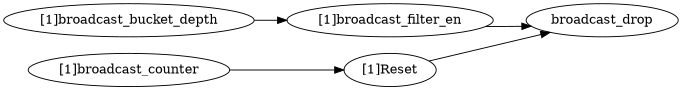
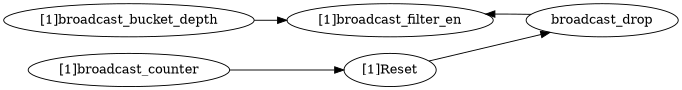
edge "[1]broadcast_filter_en" -> "broadcast_drop": reversed
